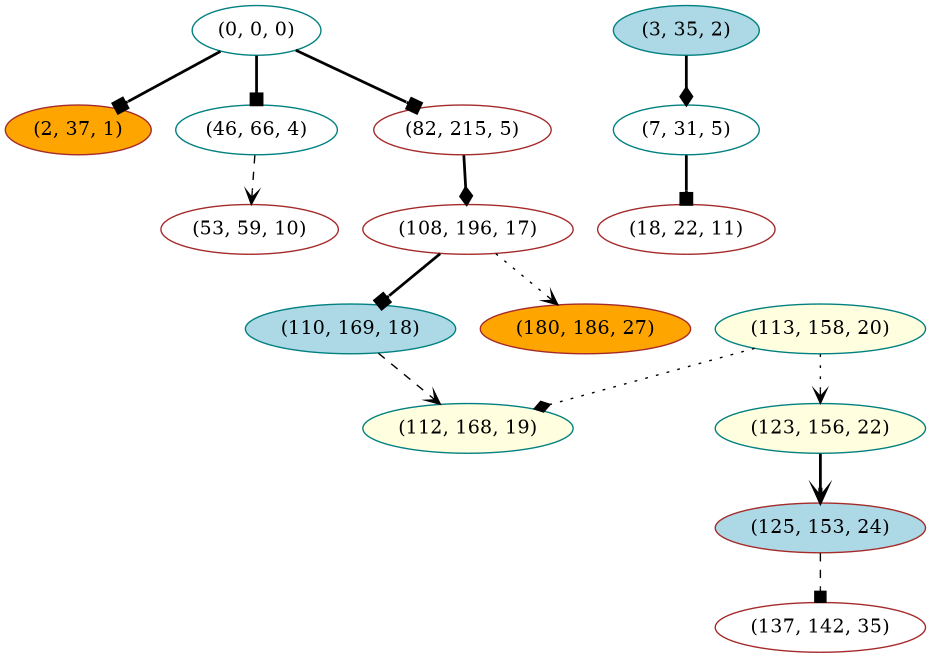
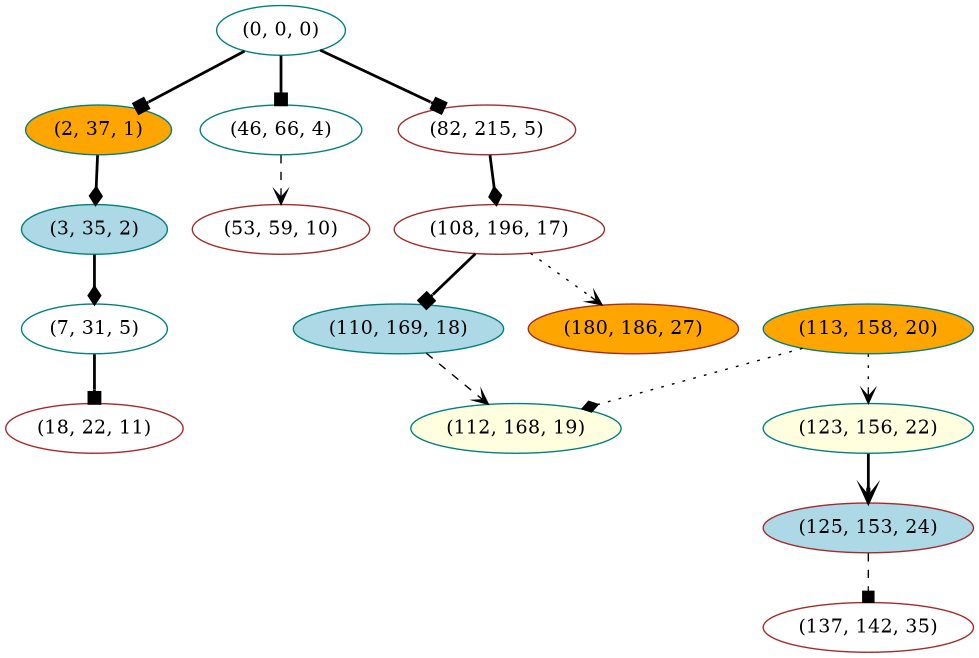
node "(2, 37, 1)": color brown -> teal
edge "(2, 37, 1)" -> "(3, 35, 2)": added
node "(113, 158, 20)": fillcolor lightyellow -> orange
